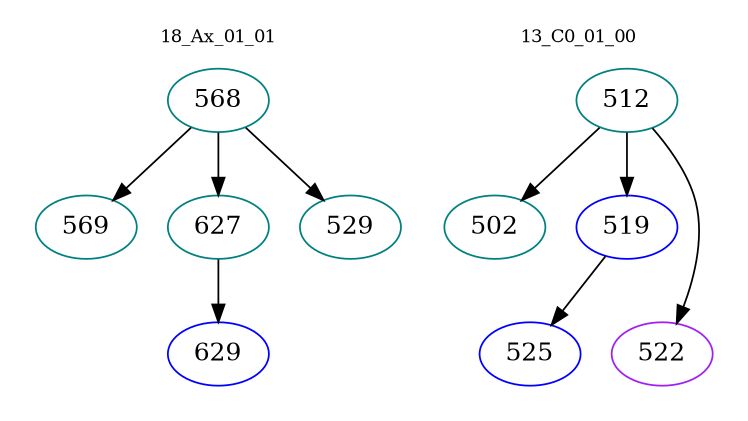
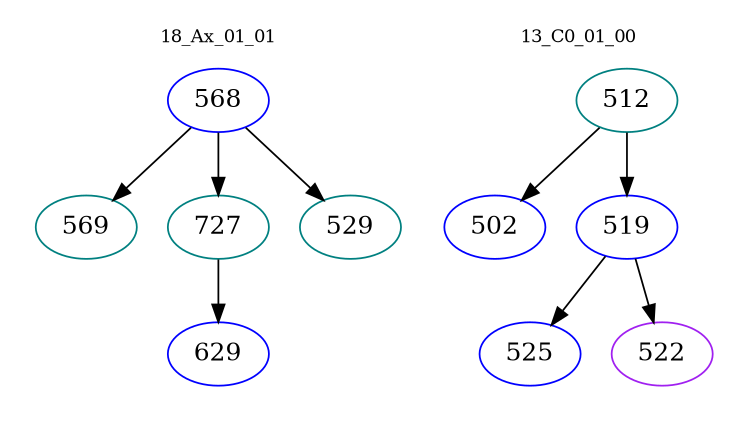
node "568": color teal -> blue
edge "512" -> "522": now "519" -> "522"
node "627": label "627" -> "727"
node "502": color teal -> blue
